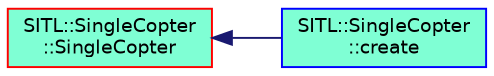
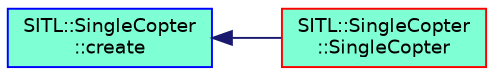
edge "SITL::SingleCopter ::create" -> "SITL::SingleCopter ::SingleCopter": reversed
